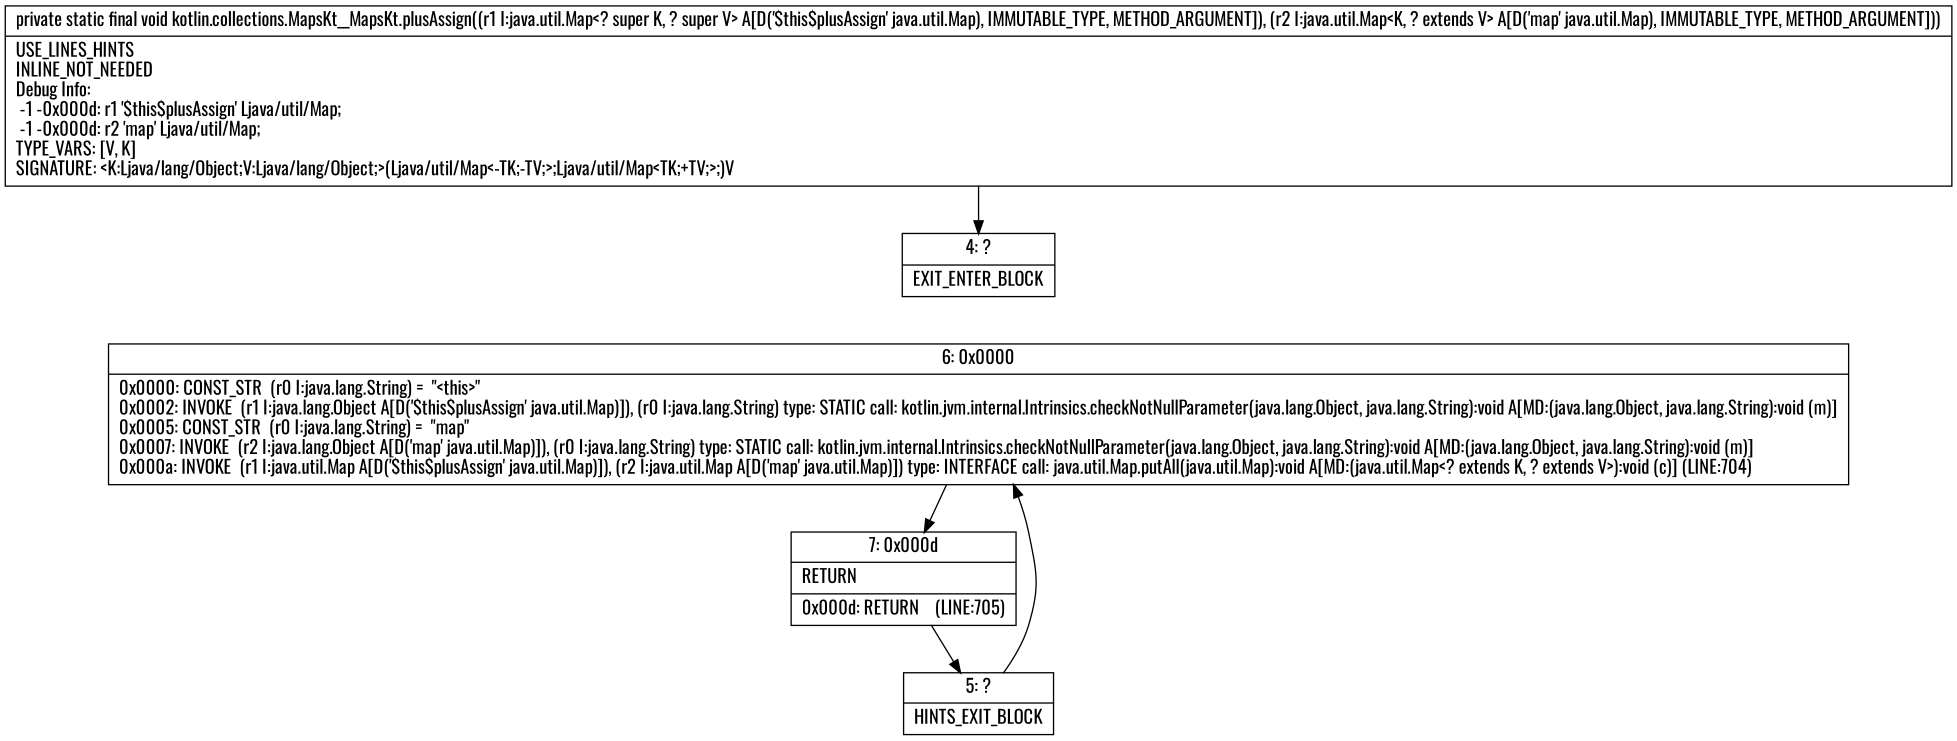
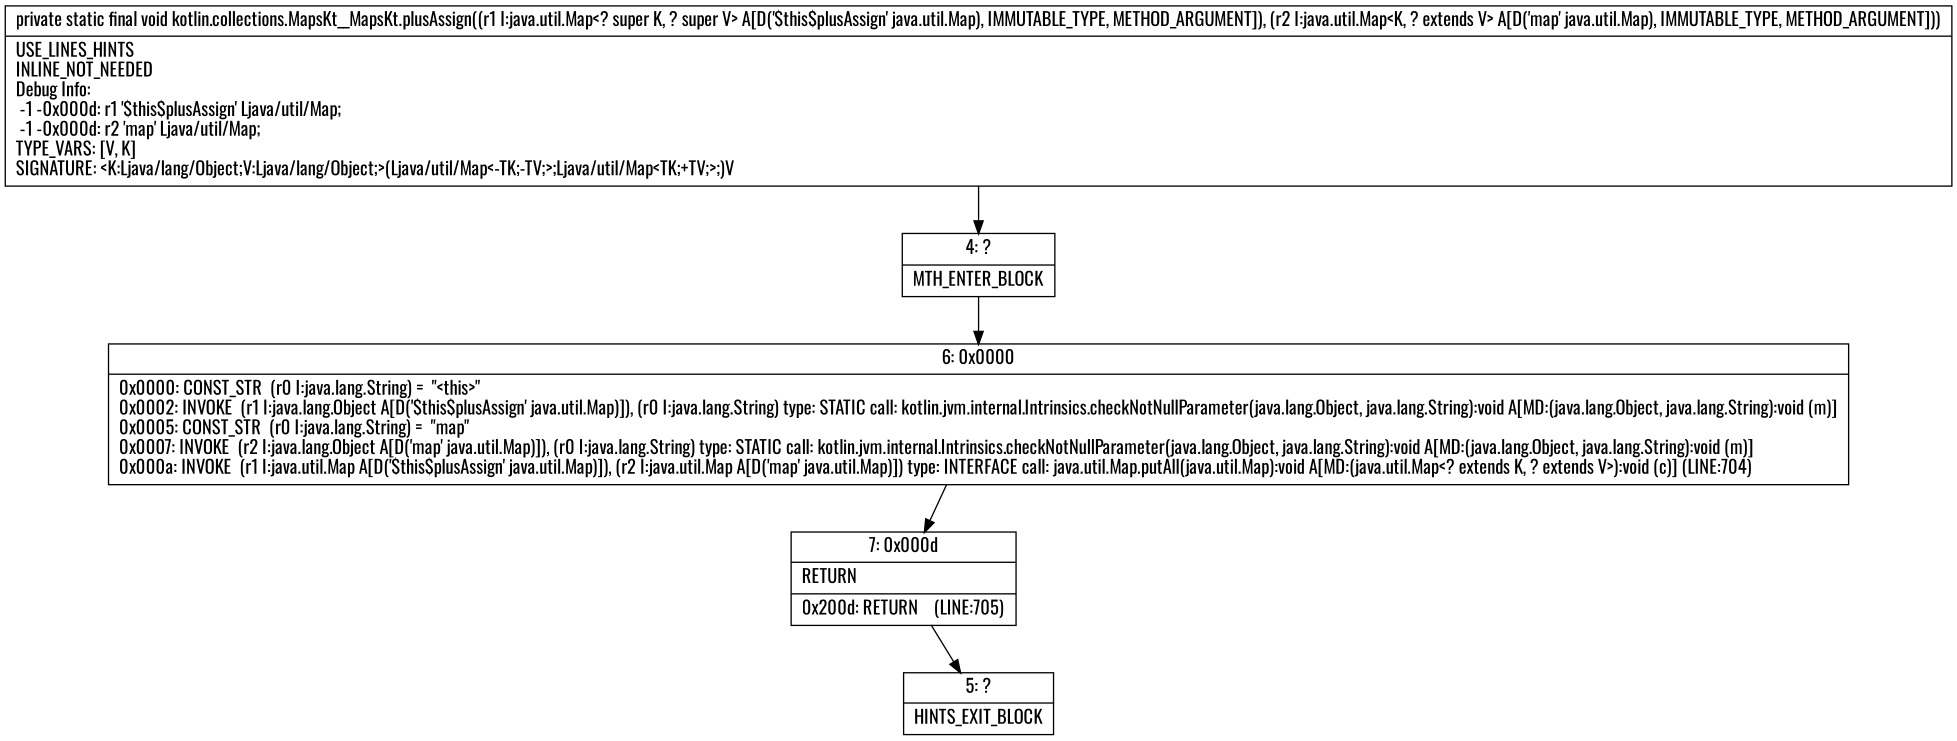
node "4: ?": text "EXIT_ENTER_BLOCK" -> "MTH_ENTER_BLOCK"
edge "5: ?" -> "6: 0x0000": now "4: ?" -> "6: 0x0000"
node "7: 0x000d": text "0x000d: RETURN    (LINE:705)" -> "0x200d: RETURN    (LINE:705)"
